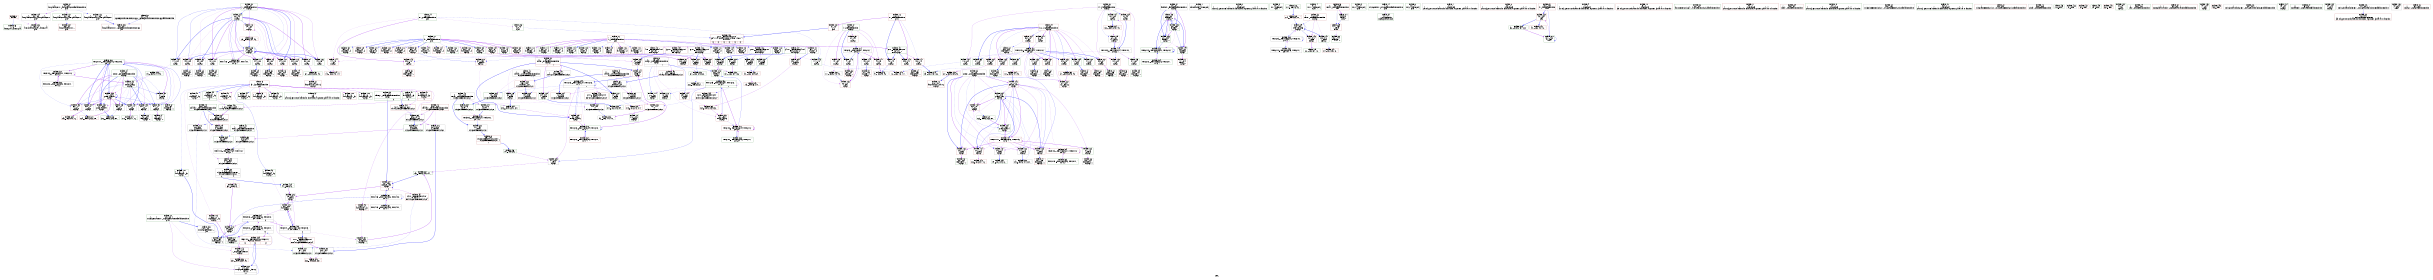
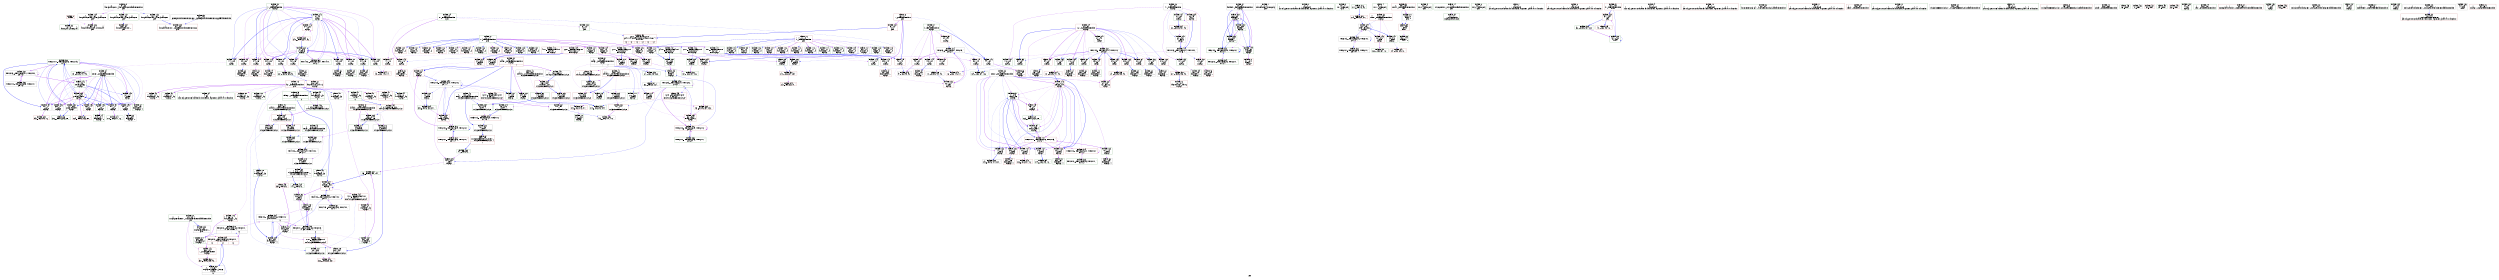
edge "NodeID: 164" -> "NodeID: 361": reversed
